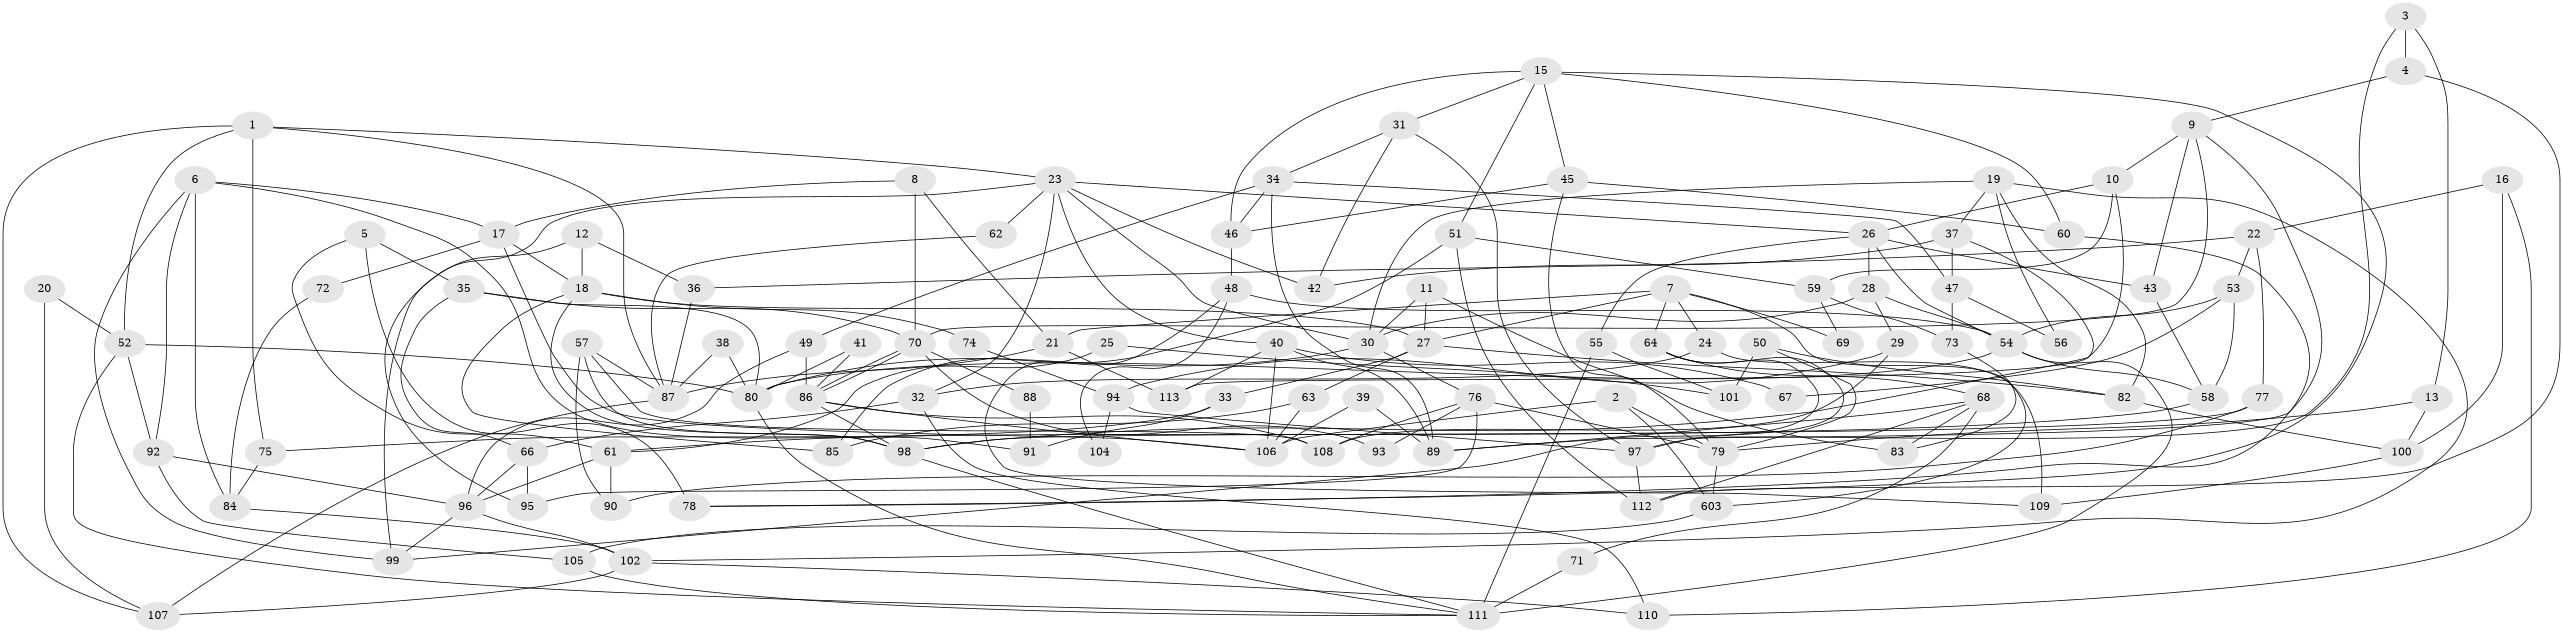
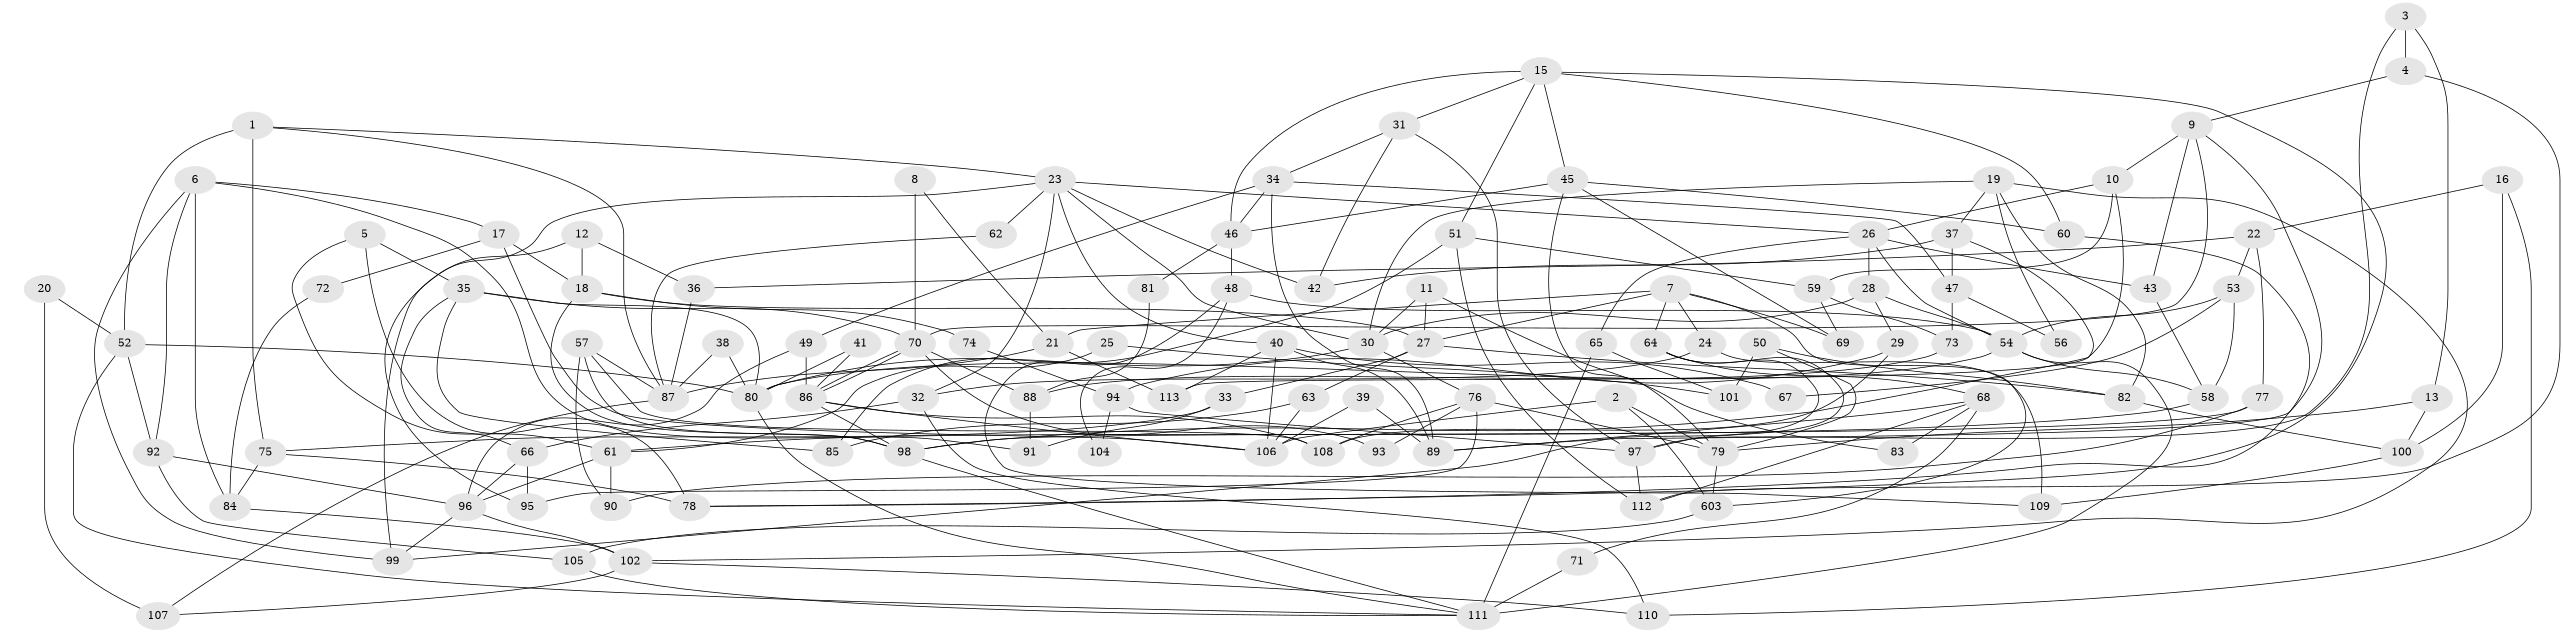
edge "8" -- "17": removed
edge "45" -- "69": added
node "81": added
edge "1" -- "107": removed
node "55": label "55" -> "65"
edge "73" -- "83": now "73" -- "88"
edge "18" -- "85": now "35" -- "85"
edge "75" -- "78": added
